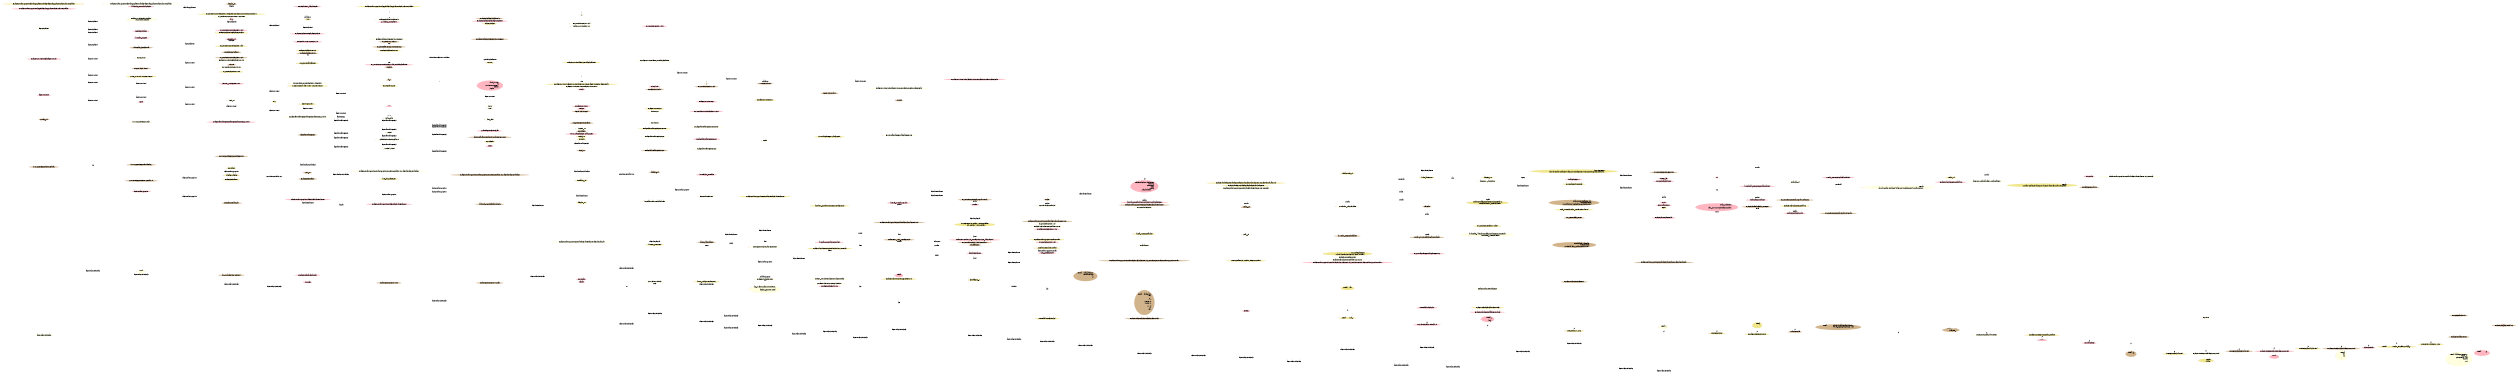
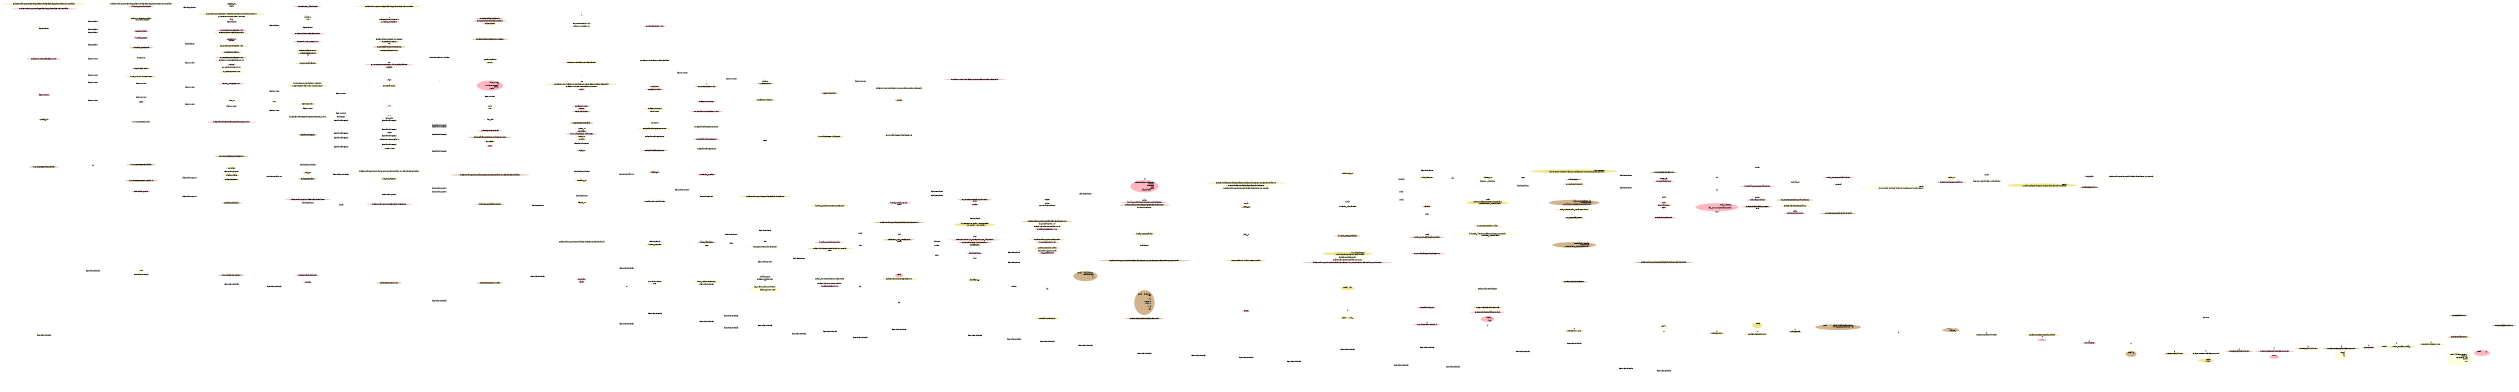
node "_freeWorkers.Dispose()": label "_freeWorkers.Dispose()" -> "_freeWorkers.WorkerPool()"
